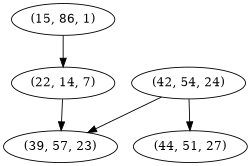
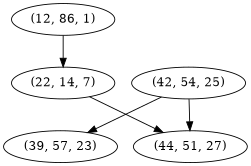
node "(15, 86, 1)": label "(15, 86, 1)" -> "(12, 86, 1)"
node "(42, 54, 24)": label "(42, 54, 24)" -> "(42, 54, 25)"
edge "(22, 14, 7)" -> "(39, 57, 23)": now "(22, 14, 7)" -> "(44, 51, 27)"
